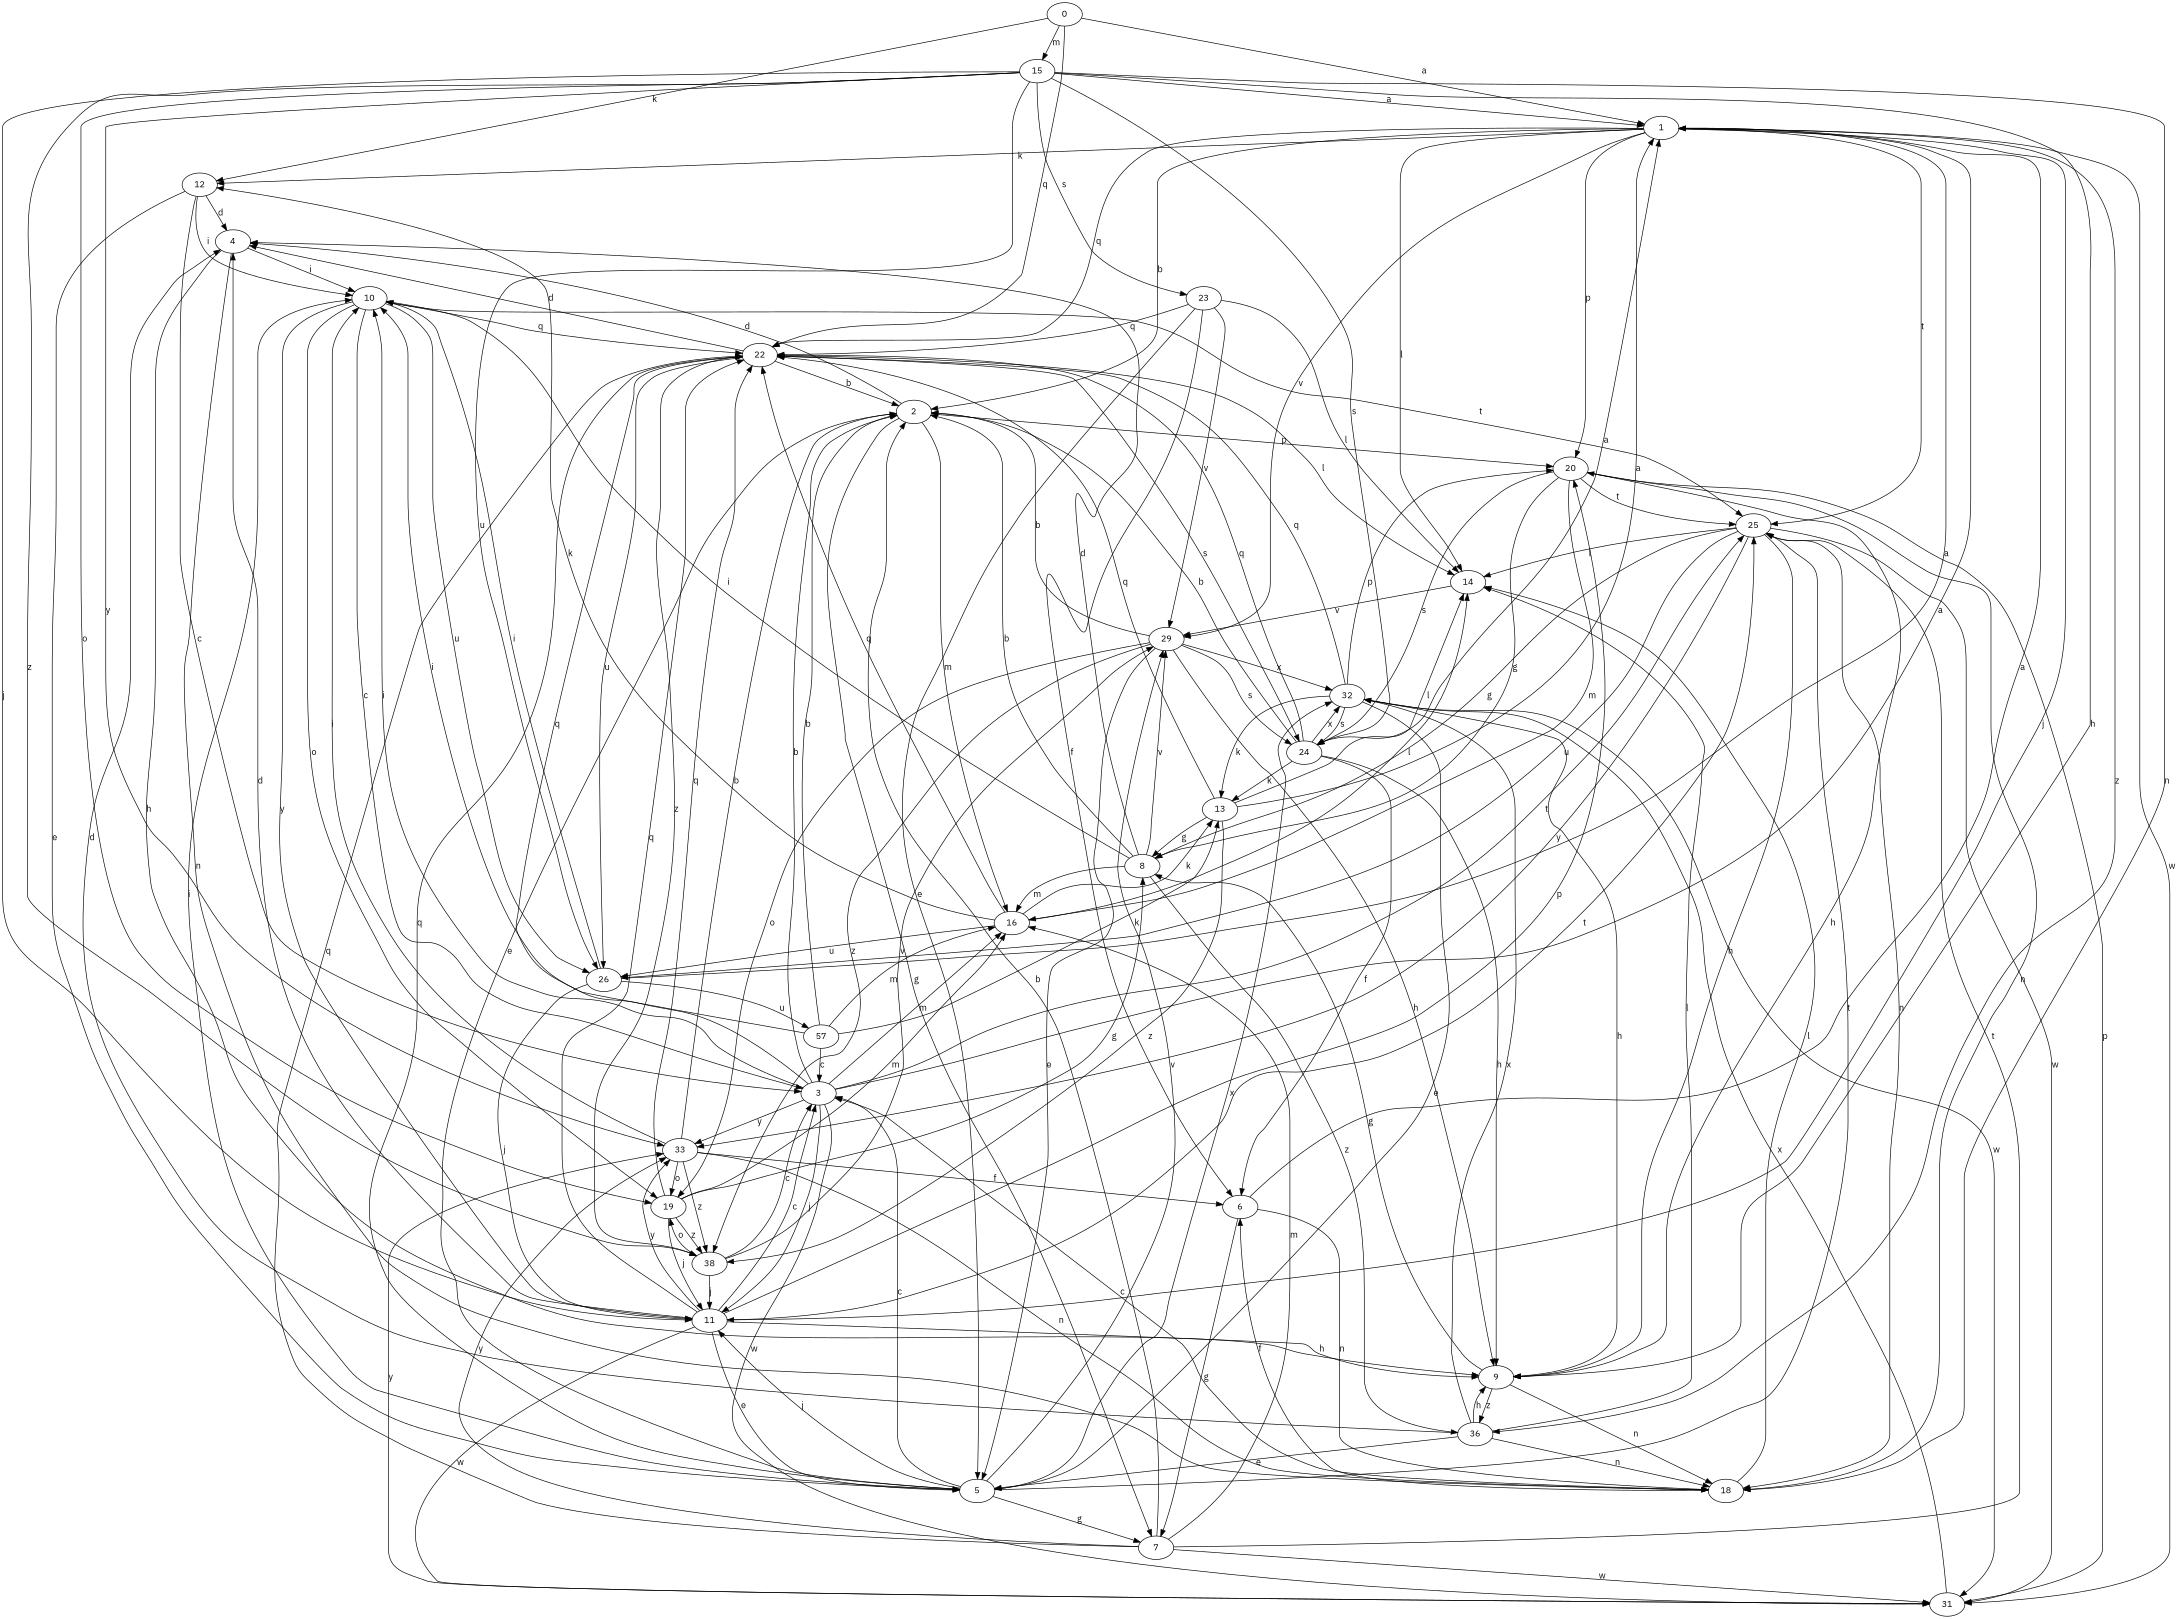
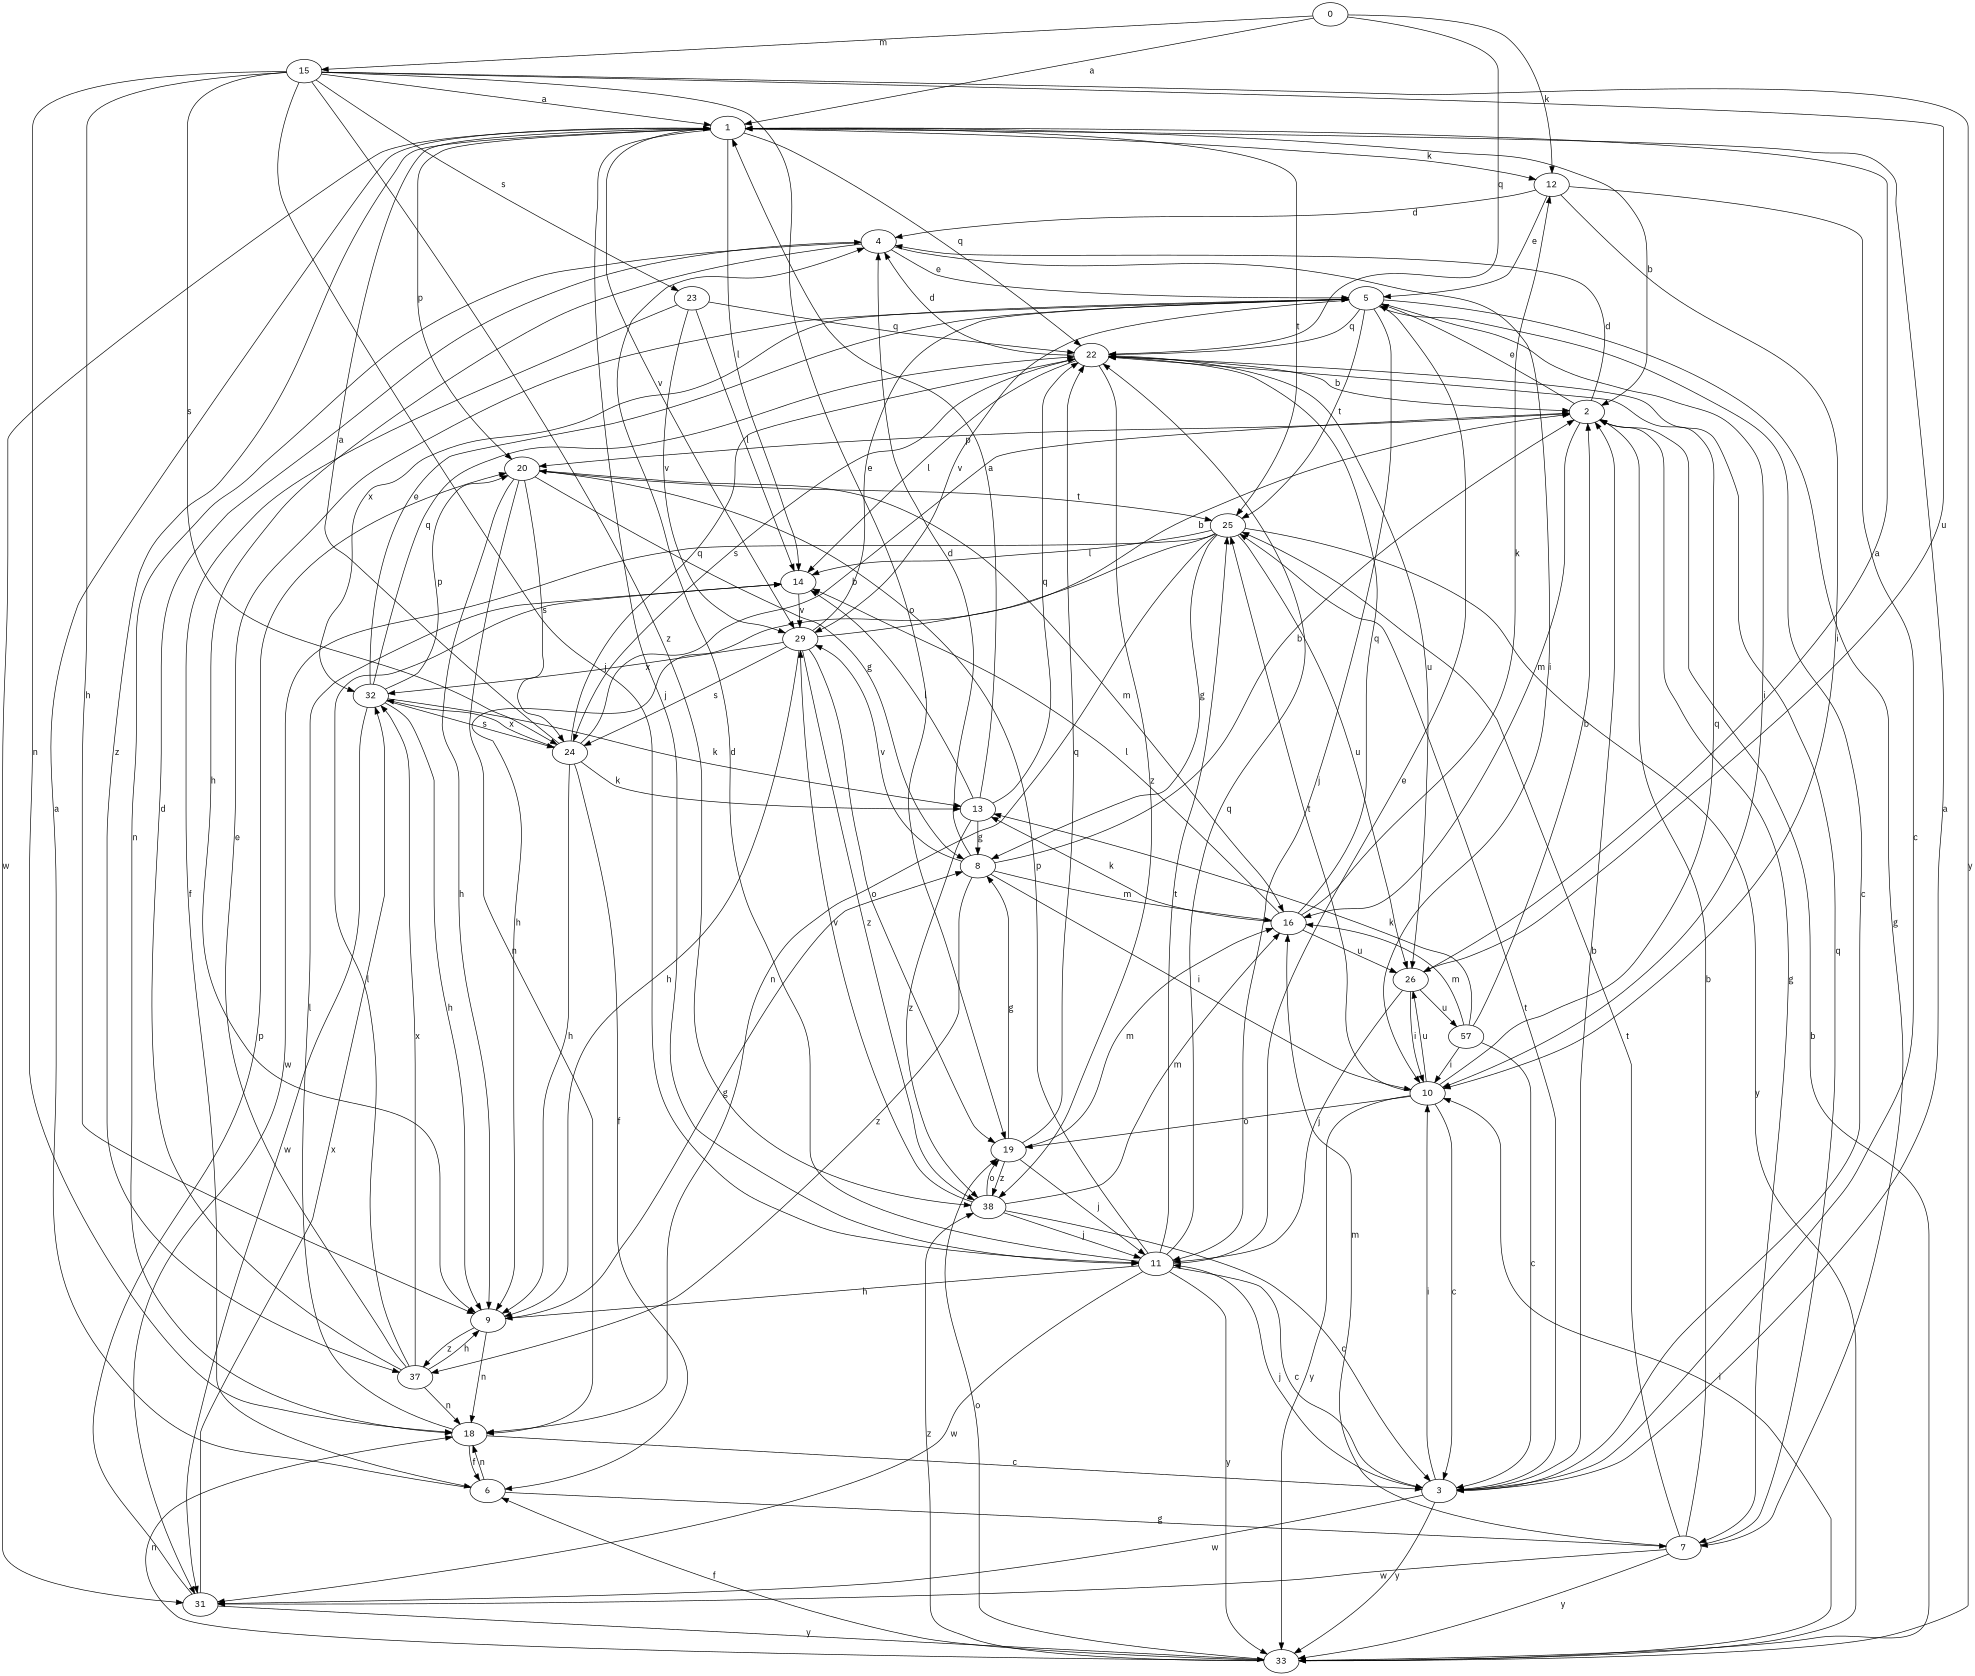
edge "3" -> "22": removed, label "q"
edge "23" -> "5": now "4" -> "5"
edge "10" -> "11": now "10" -> "33"
edge "3" -> "16": now "38" -> "16"
node "36": label "36" -> "37"
